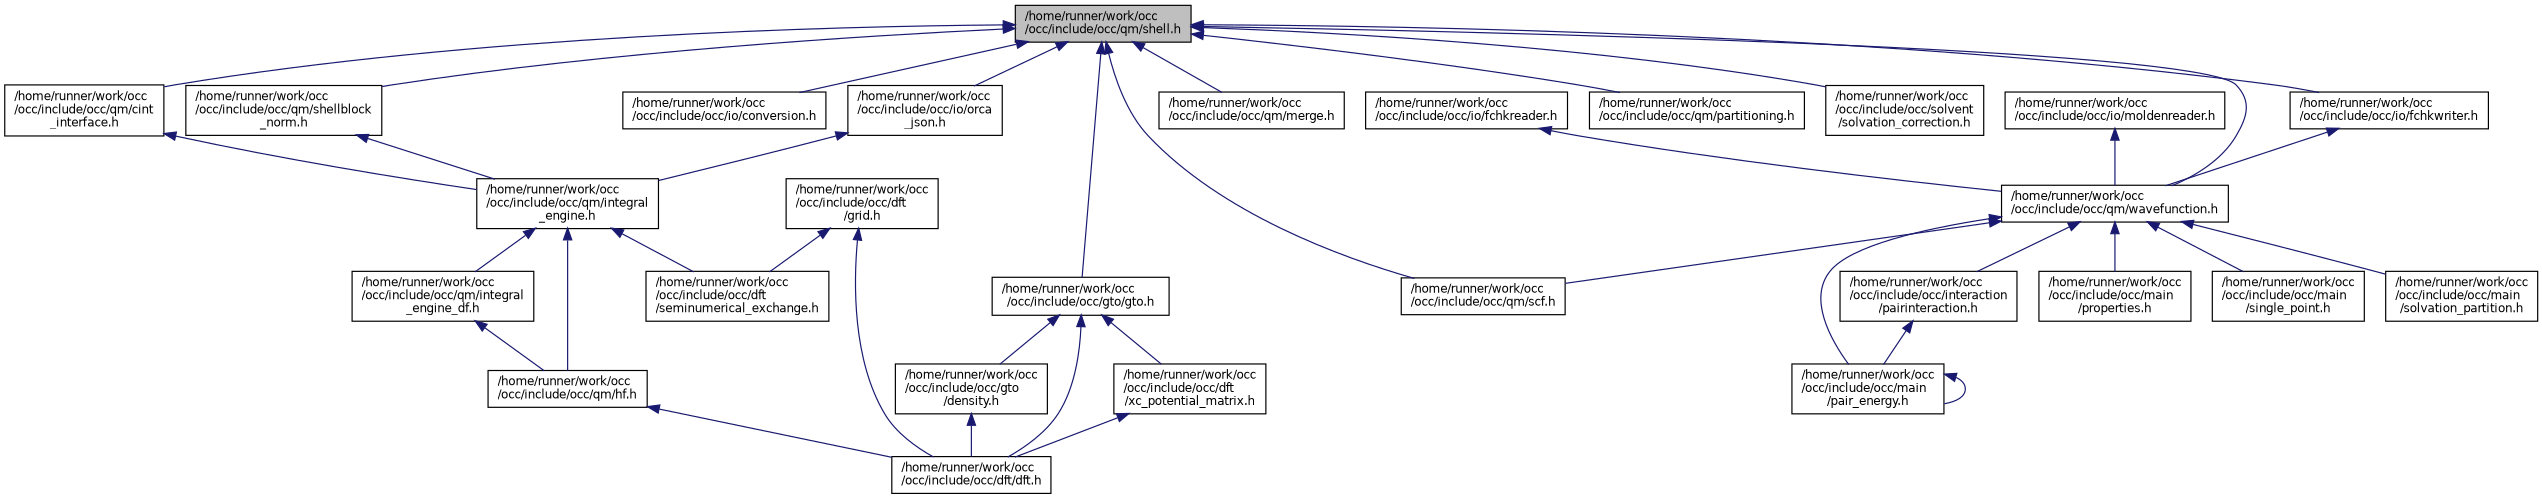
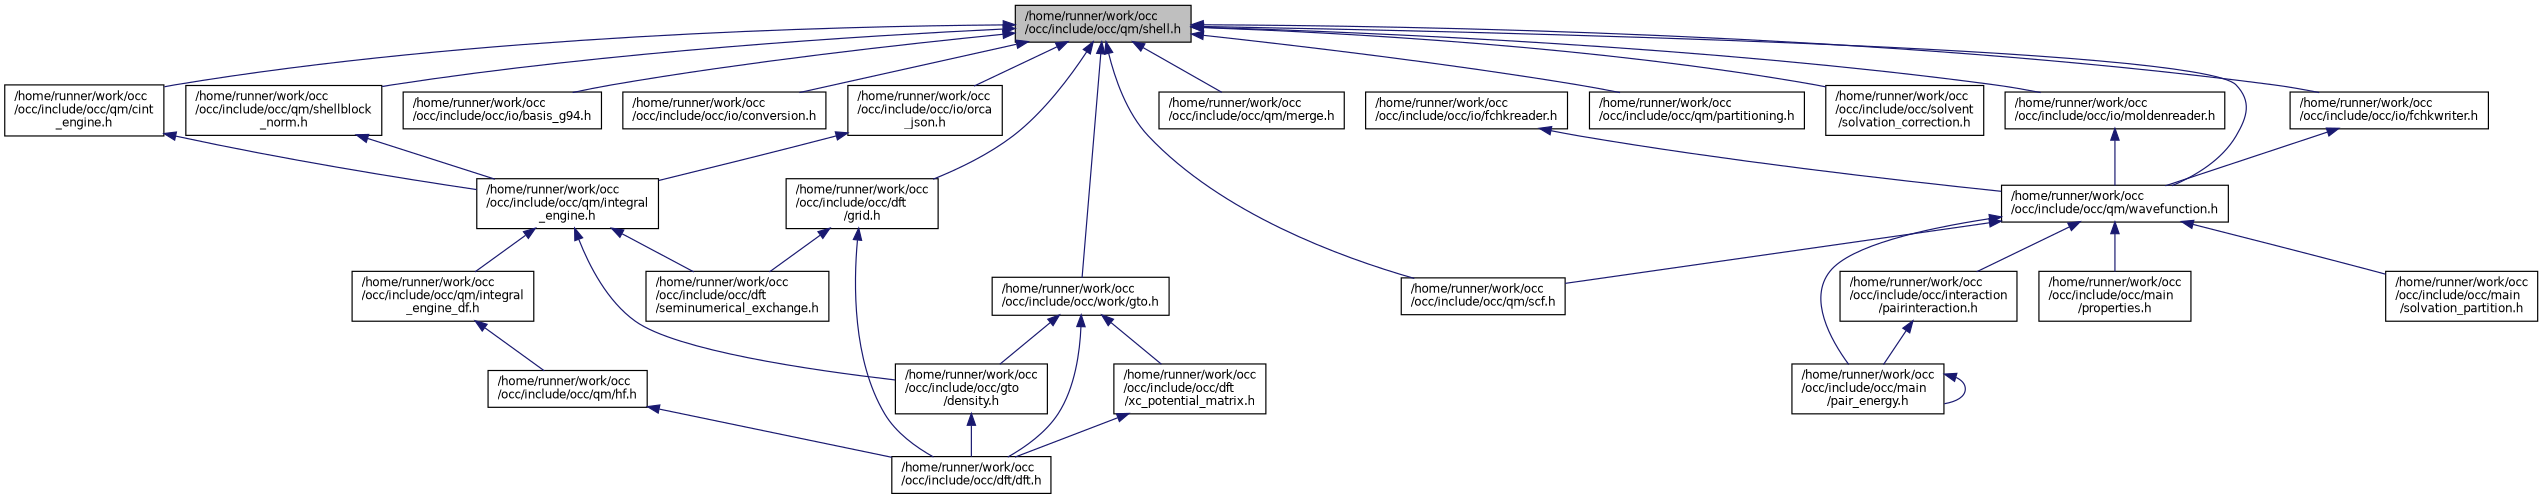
edge "/home/runner/work/occ /occ/include/occ/io/moldenreader.h" -> "/home/runner/work/occ /occ/include/occ/qm/shell.h": added
node "/home/runner/work/occ /occ/include/occ/qm/cint _interface.h": label "/home/runner/work/occ /occ/include/occ/qm/cint _interface.h" -> "/home/runner/work/occ /occ/include/occ/qm/cint _engine.h"
node "/home/runner/work/occ /occ/include/occ/io/basis_g94.h": added
edge "/home/runner/work/occ /occ/include/occ/dft /grid.h" -> "/home/runner/work/occ /occ/include/occ/qm/shell.h": added
node "/home/runner/work/occ /occ/include/occ/gto/gto.h": label "/home/runner/work/occ /occ/include/occ/gto/gto.h" -> "/home/runner/work/occ /occ/include/occ/work/gto.h"
node "/home/runner/work/occ /occ/include/occ/main /single_point.h": removed
edge "/home/runner/work/occ /occ/include/occ/qm/hf.h" -> "/home/runner/work/occ /occ/include/occ/qm/integral _engine.h": now "/home/runner/work/occ /occ/include/occ/gto /density.h" -> "/home/runner/work/occ /occ/include/occ/qm/integral _engine.h"
